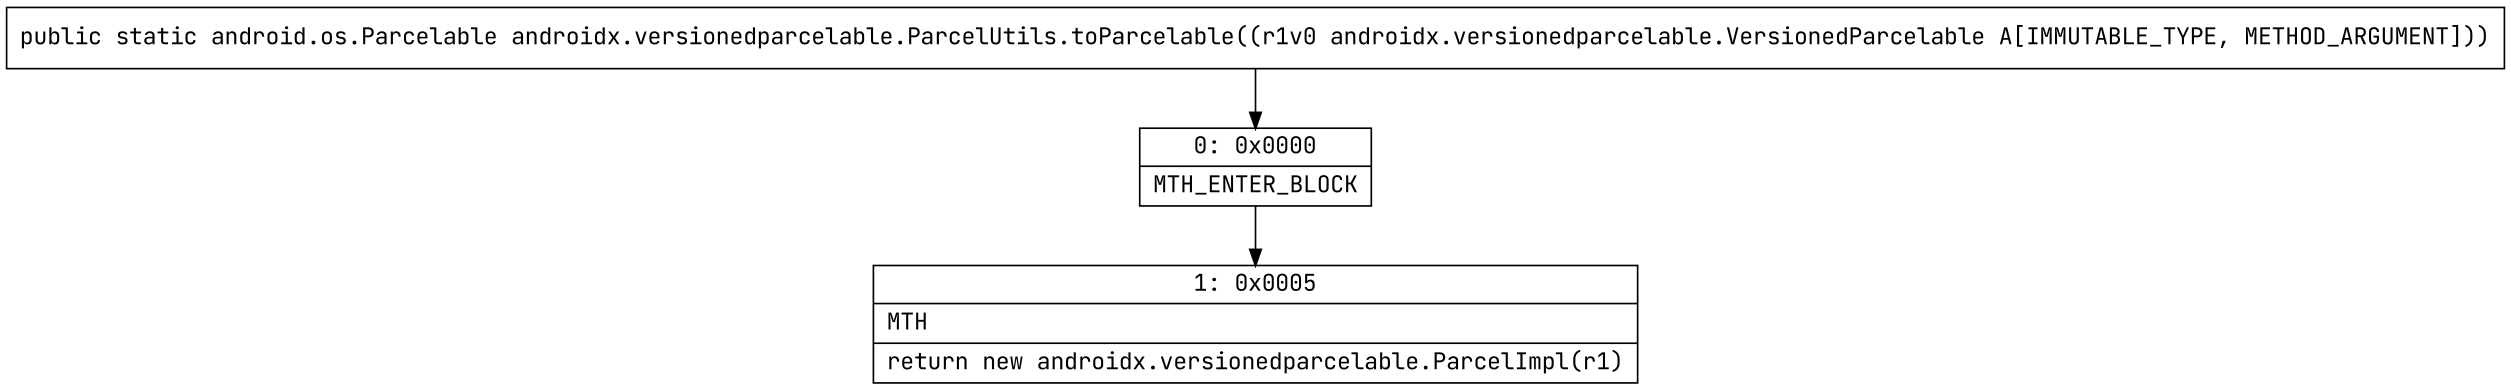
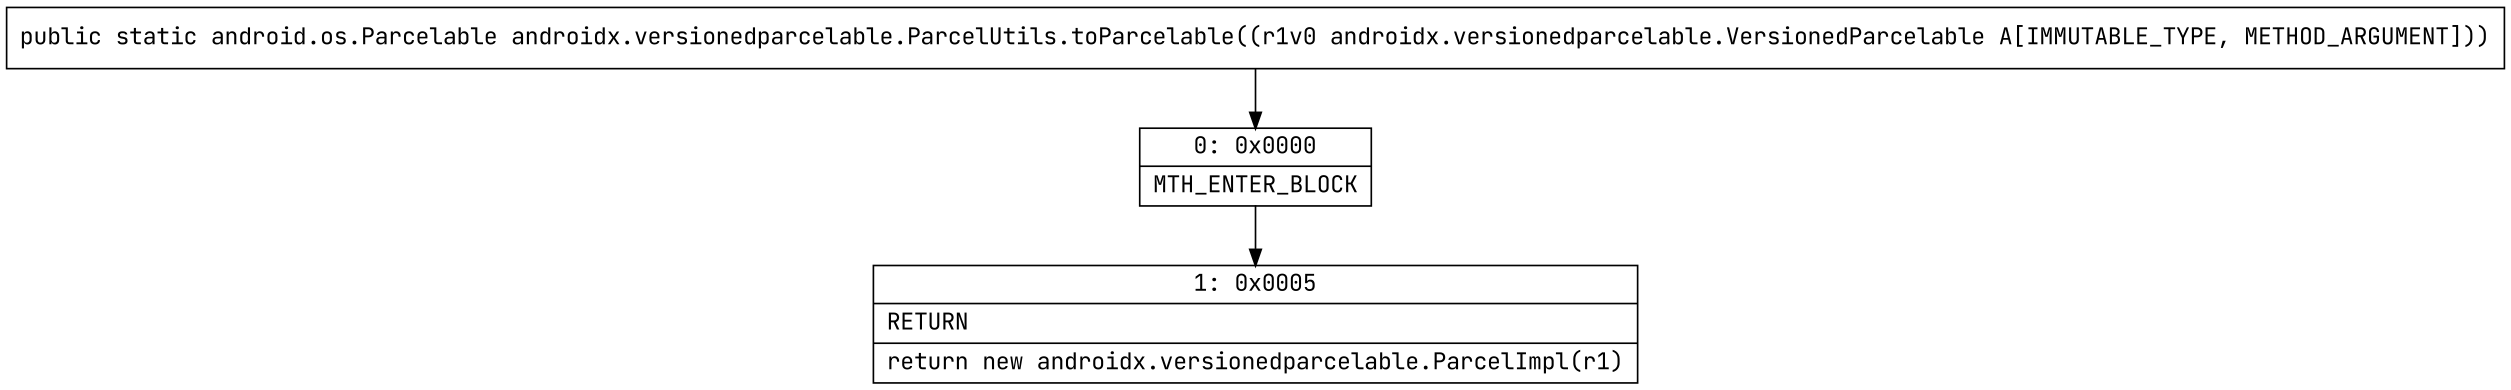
node "1: 0x0005": text "MTH" -> "RETURN"
